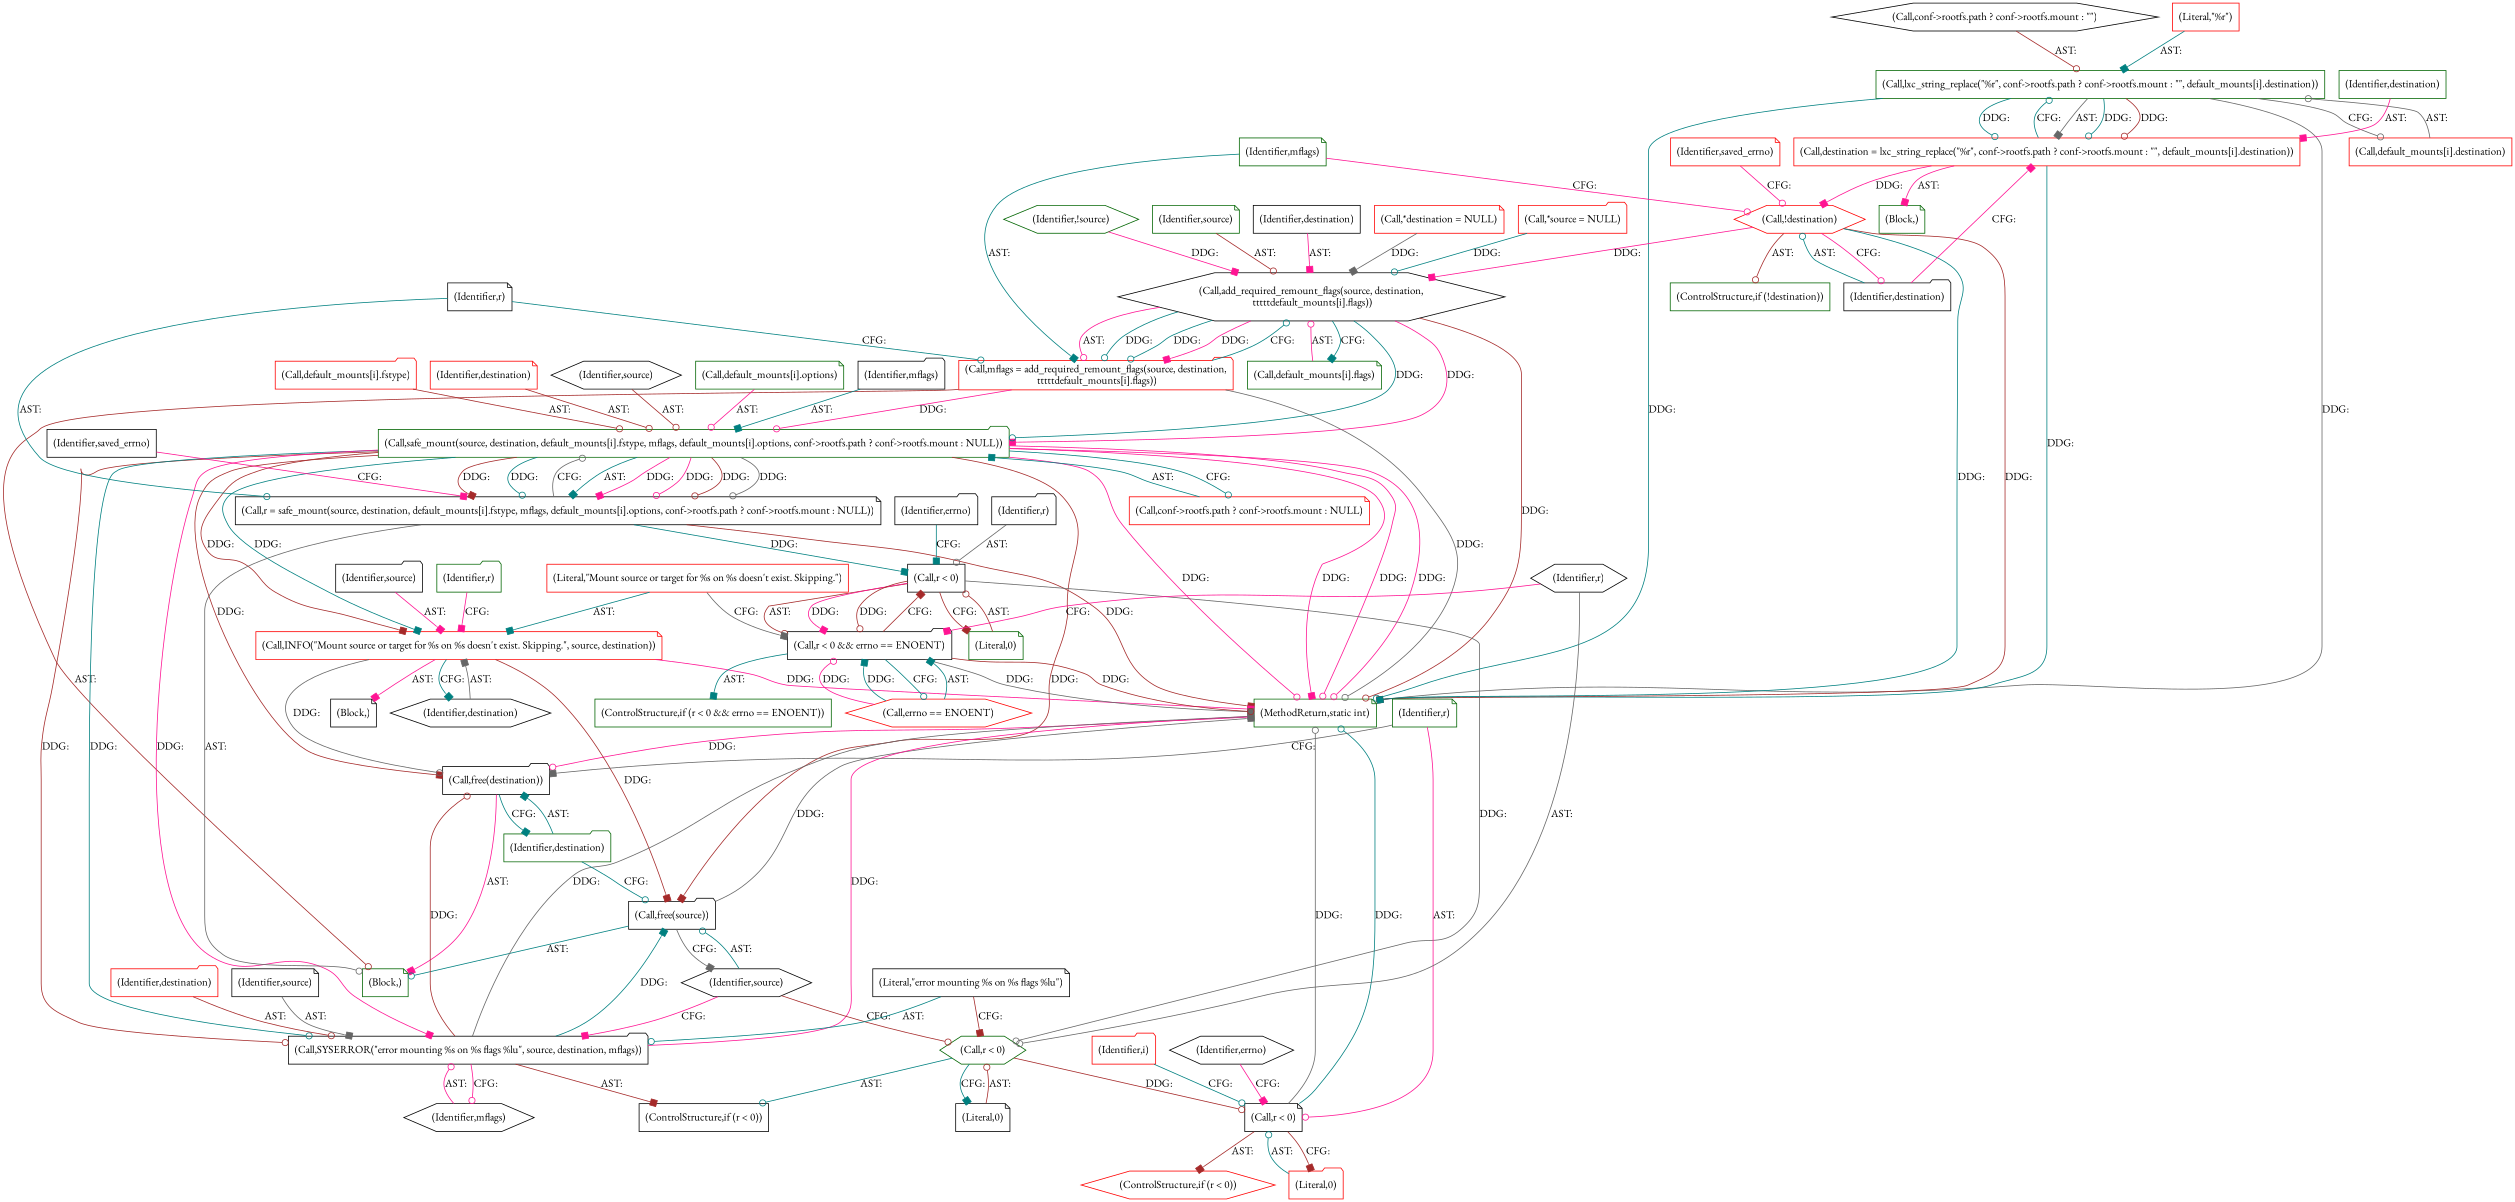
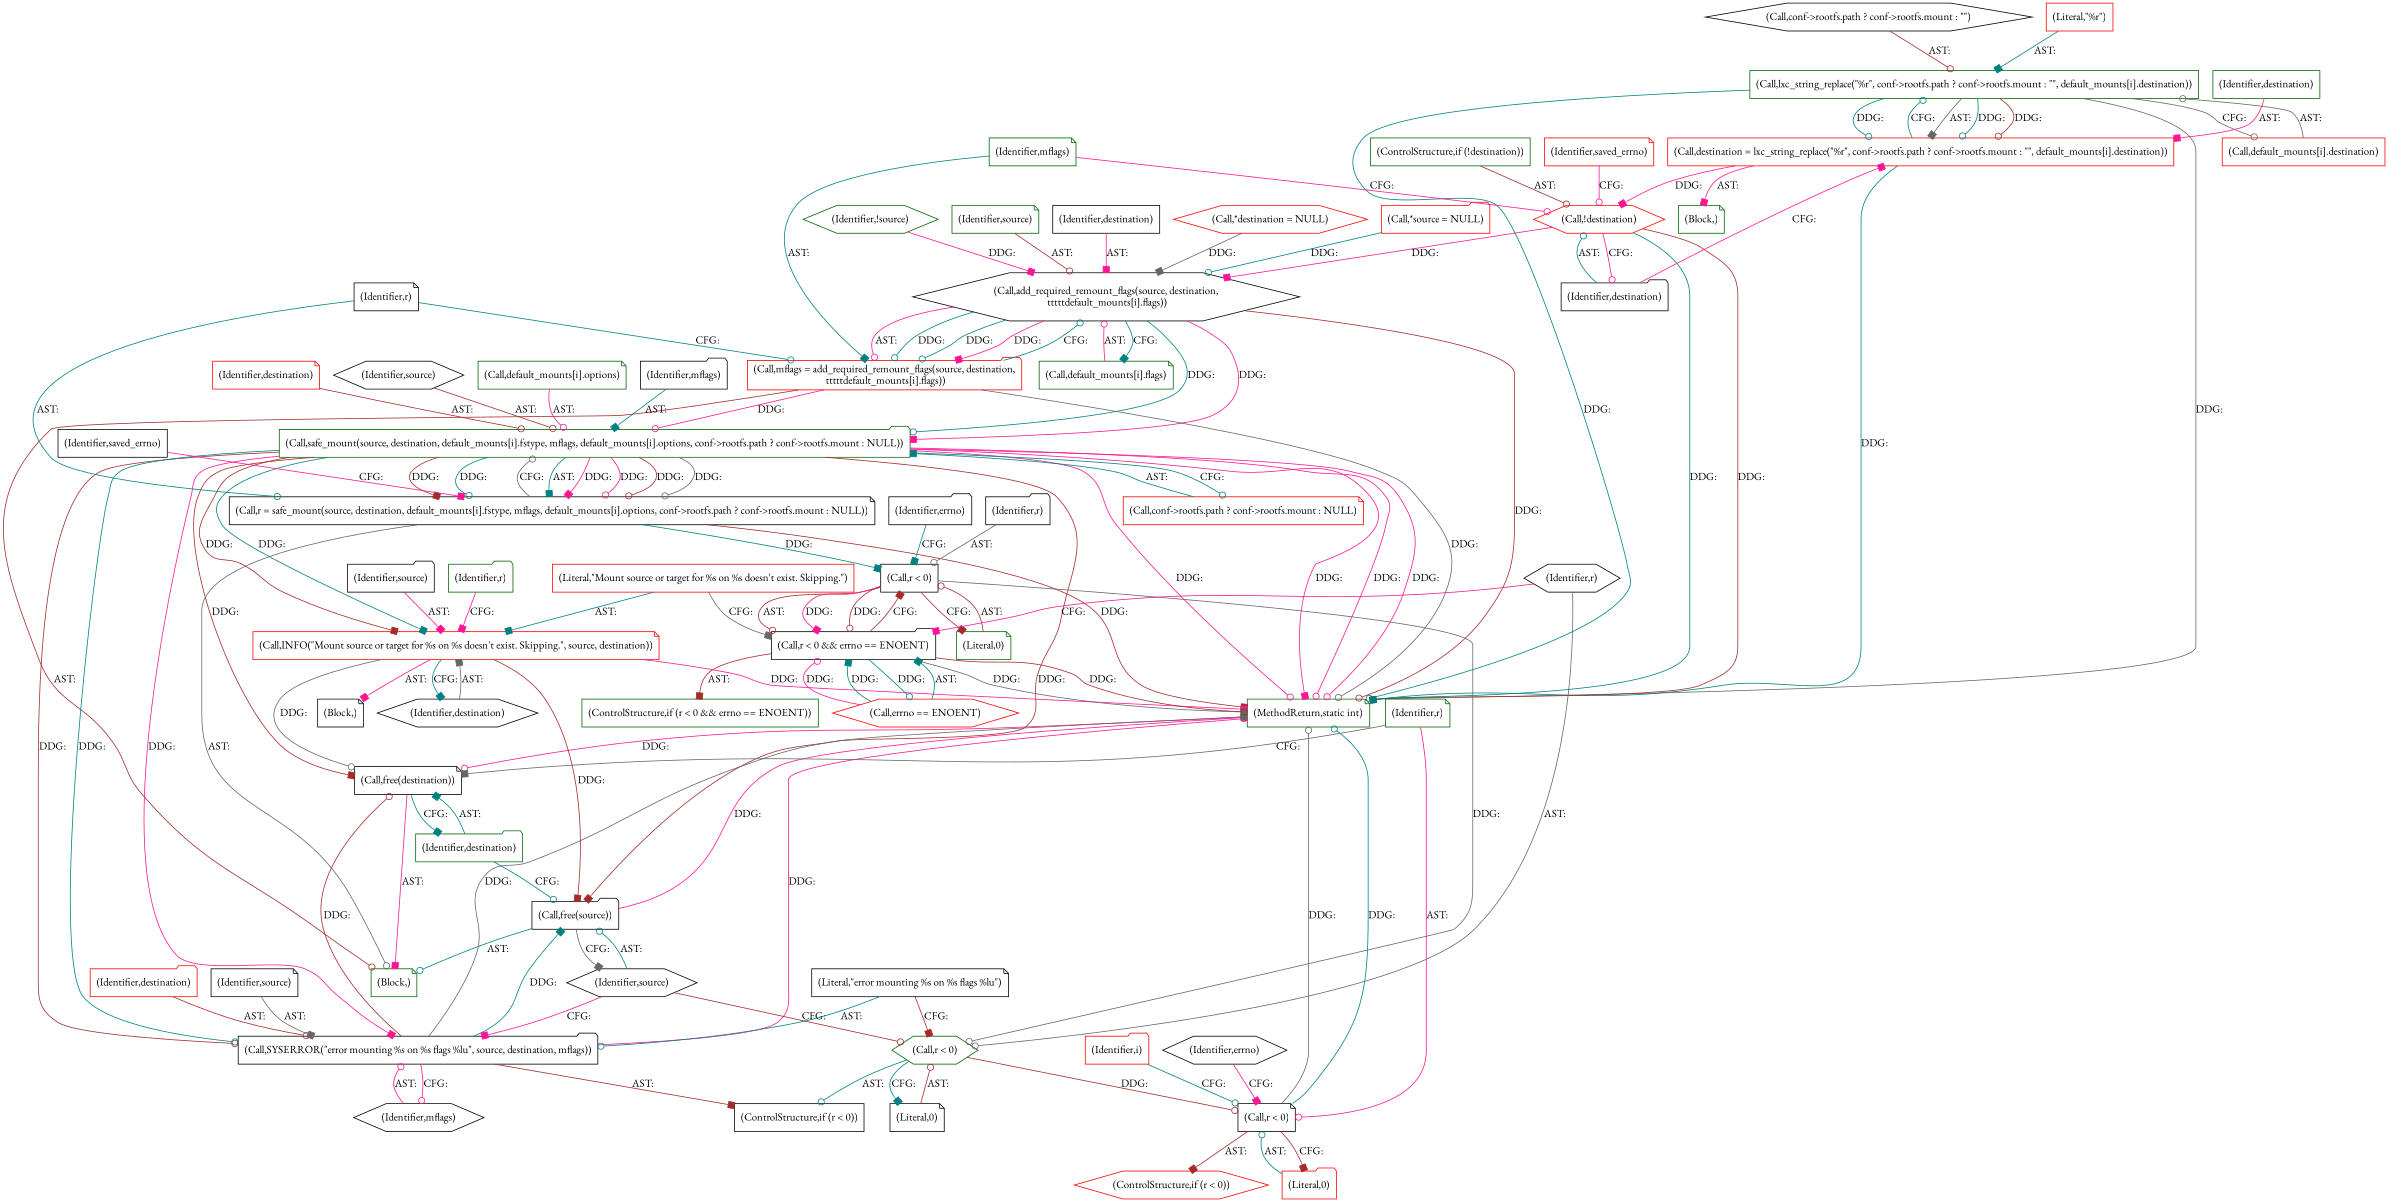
node "(Call,*destination = NULL)": shape note -> hexagon
edge "(Call,!destination)" -> "(ControlStructure,if (!destination))": reversed
node "(Call,default_mounts[i].fstype)": removed
edge "(Call,r < 0 && errno == ENOENT)" -> "(ControlStructure,if (r < 0 && errno == ENOENT))": color teal -> brown
edge "(Call,r < 0 && errno == ENOENT)" -> "(Call,errno == ENOENT)": label "CFG: " -> "DDG: "
edge "(Call,free(source))" -> "(MethodReturn,static int)": color gray40 -> deeppink
node "(Call,free(destination))": shape folder -> note
